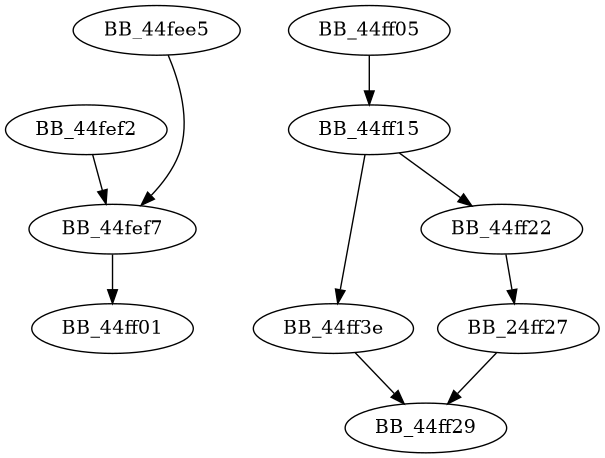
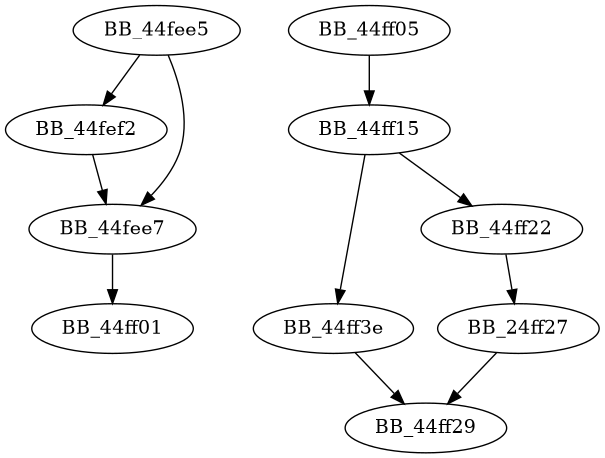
edge "BB_44fee5" -> "BB_44fef2": added
node "BB_44fef7": label "BB_44fef7" -> "BB_44fee7"
